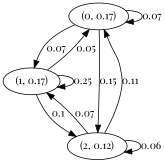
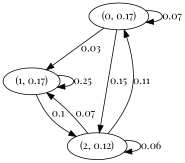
edge "(0, 0.17)" -> "(1, 0.17)": label "0.07" -> "0.03"
edge "(1, 0.17)" -> "(0, 0.17)": removed, label "0.05"
